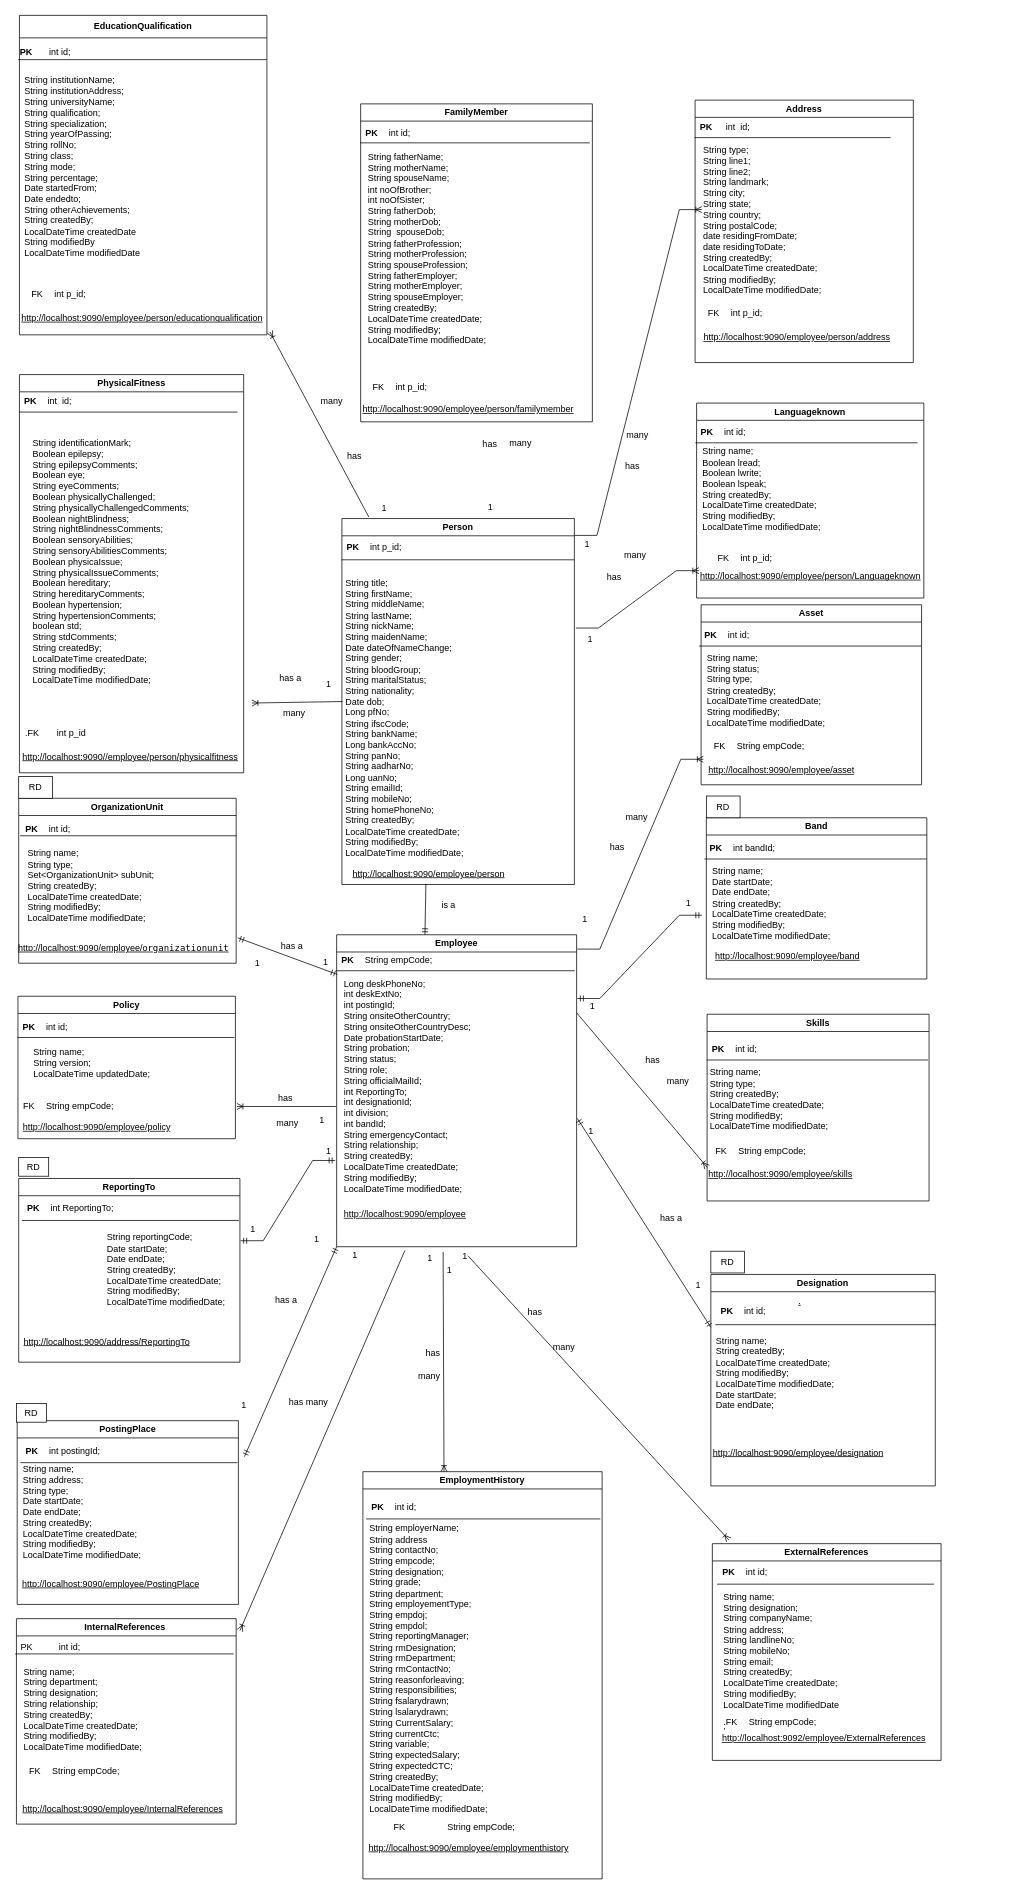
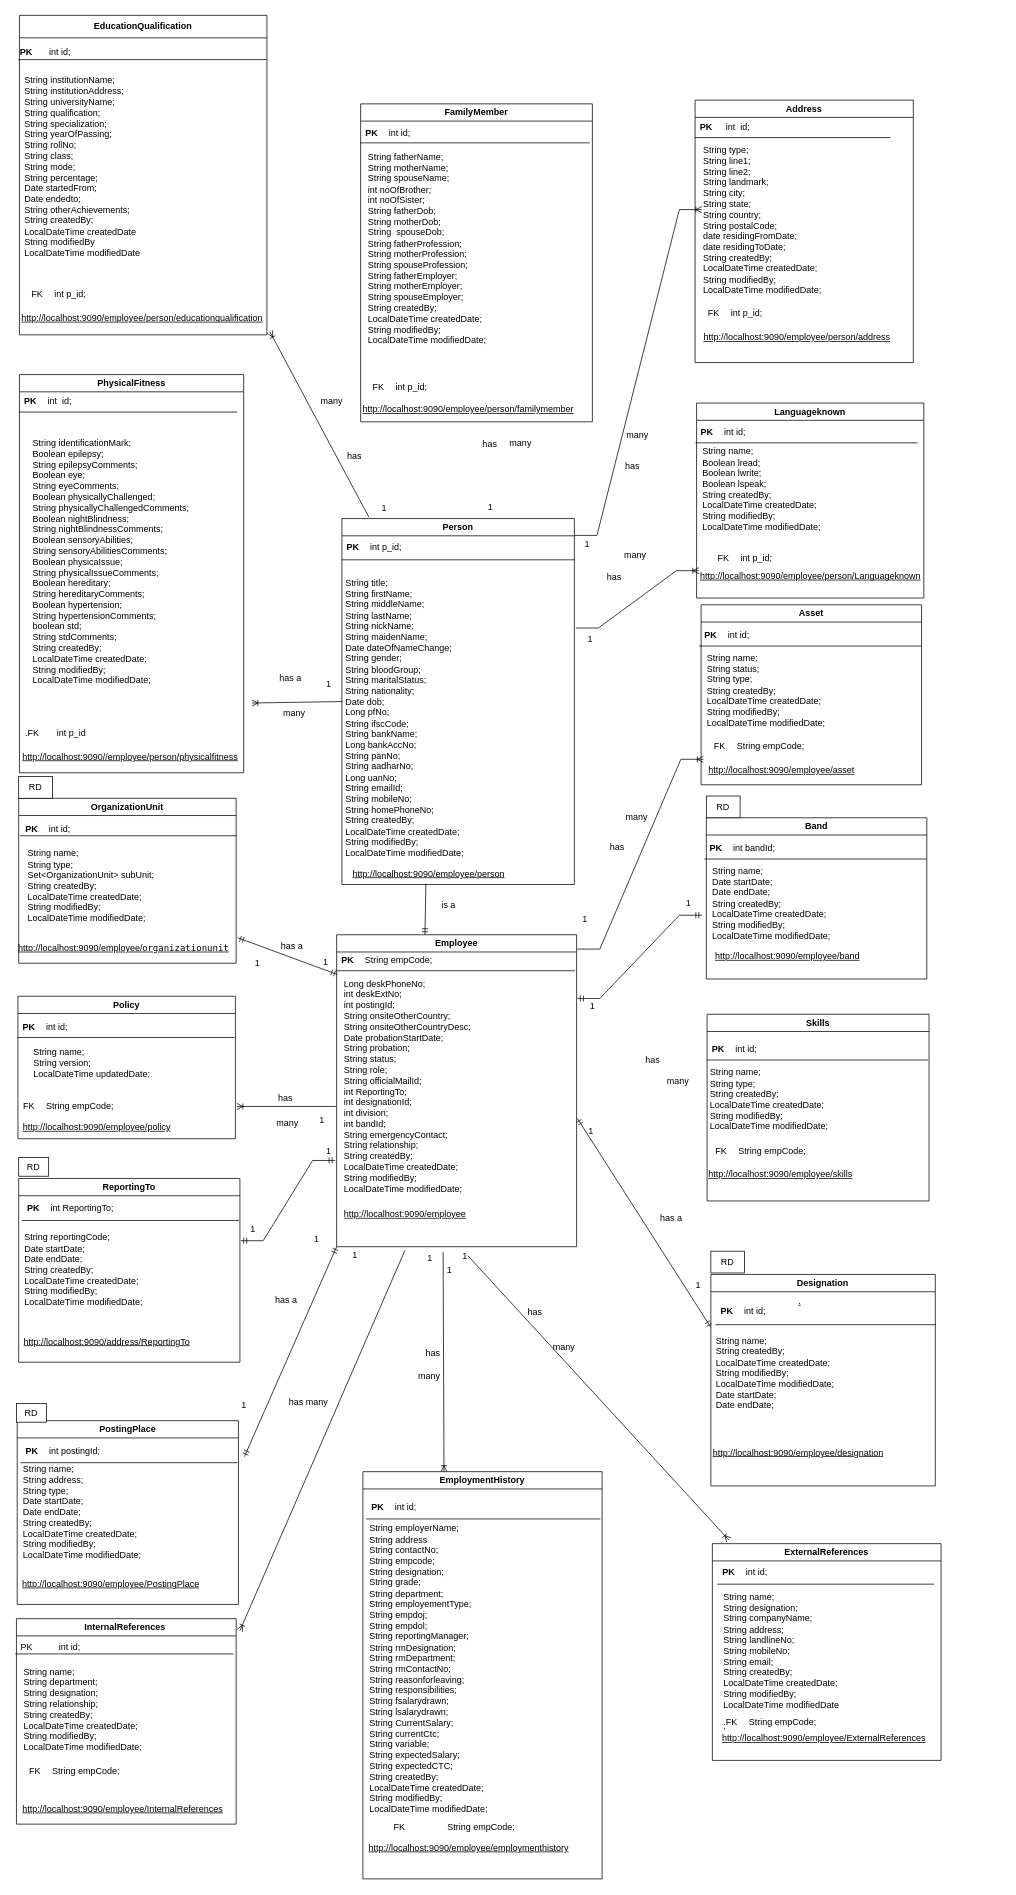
edge "Employee" -> "http://localhost:9090/employee/skills": removed
node "String reportingCode; Date startDate; Date endDate; String createdBy; LocalDateTime createdDate; String modifiedBy; LocalDateTime modifiedDate;": moved (172, 1270) -> (89, 1270)
node "http://localhost:9092/employee/ExternalReferences": label "http://localhost:9092/employee/ExternalReferences" -> "http://localhost:9090/employee/ExternalReferences"
